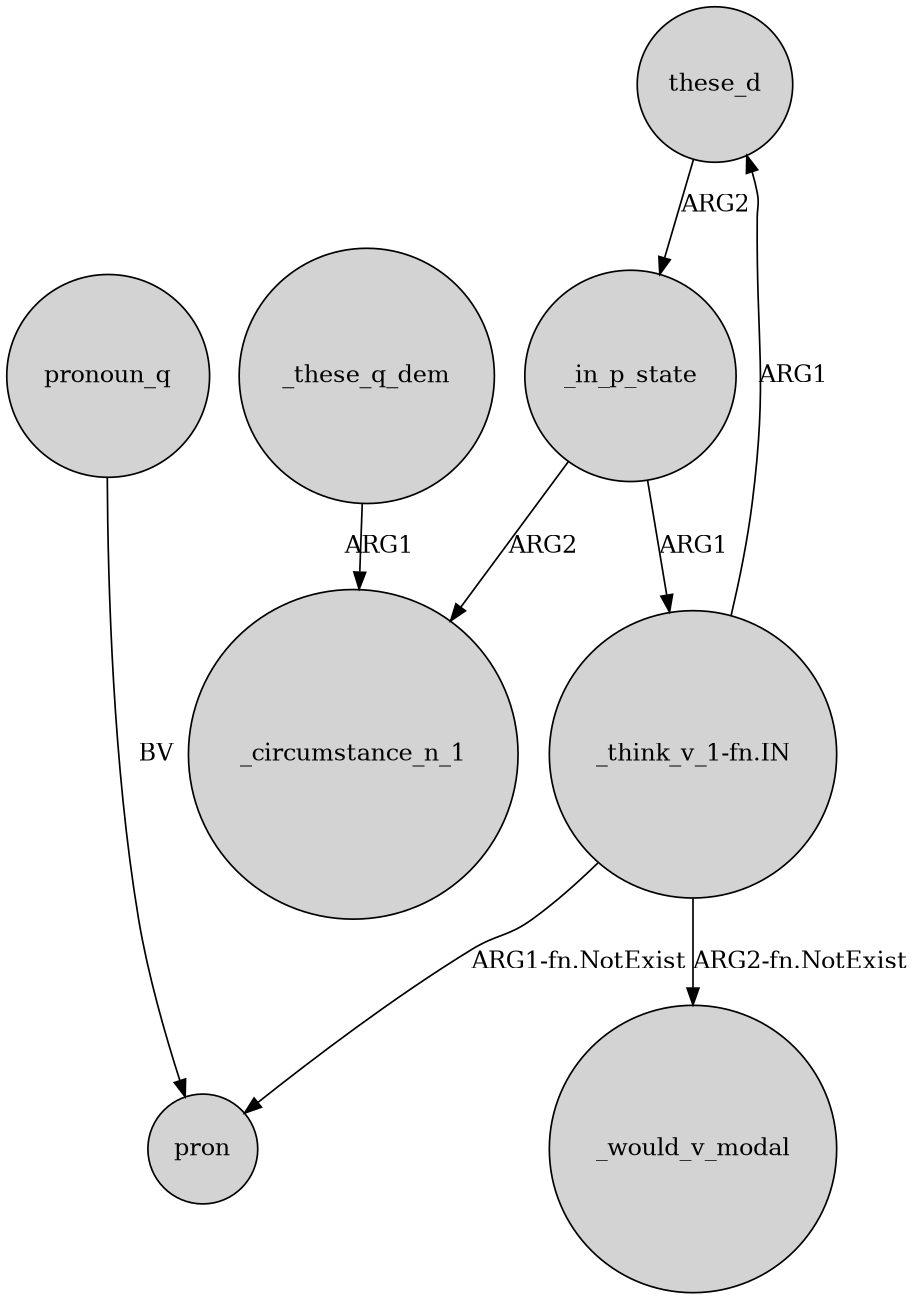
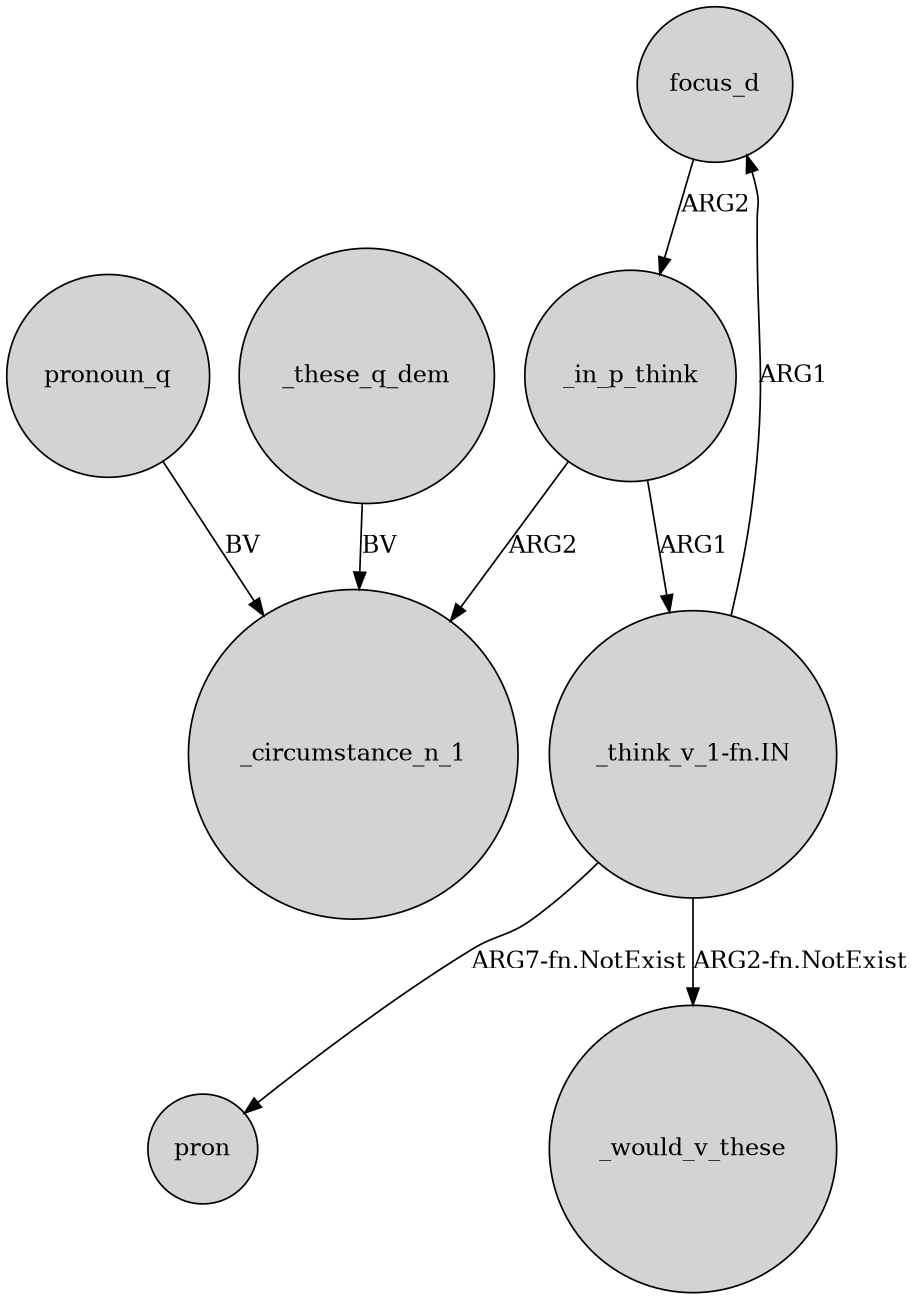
node "these_d": label "these_d" -> "focus_d"
node "_in_p_state": label "_in_p_state" -> "_in_p_think"
edge "_these_q_dem" -> "_circumstance_n_1": label "ARG1" -> "BV"
edge "pronoun_q" -> "pron": now "pronoun_q" -> "_circumstance_n_1"
edge "_think_v_1-fn.IN" -> "pron": label "ARG1-fn.NotExist" -> "ARG7-fn.NotExist"
node "_would_v_modal": label "_would_v_modal" -> "_would_v_these"
